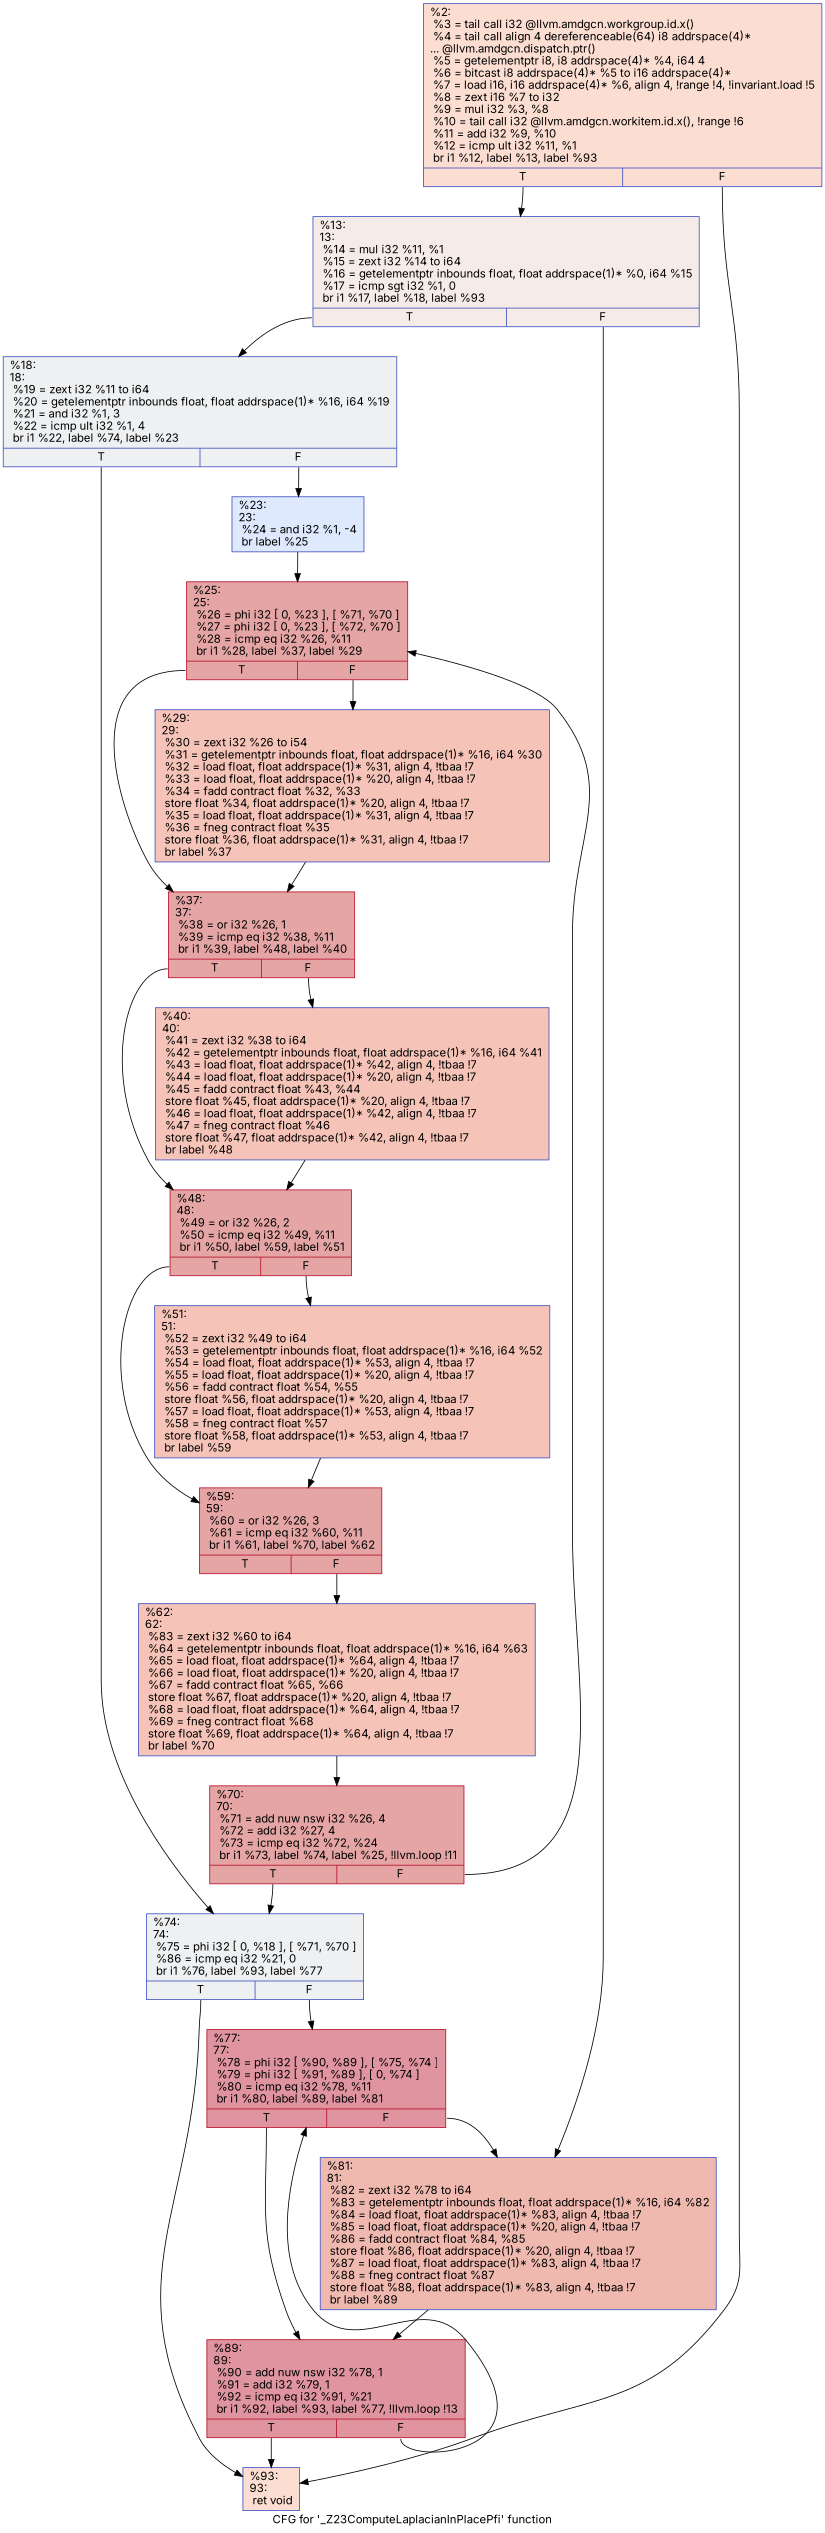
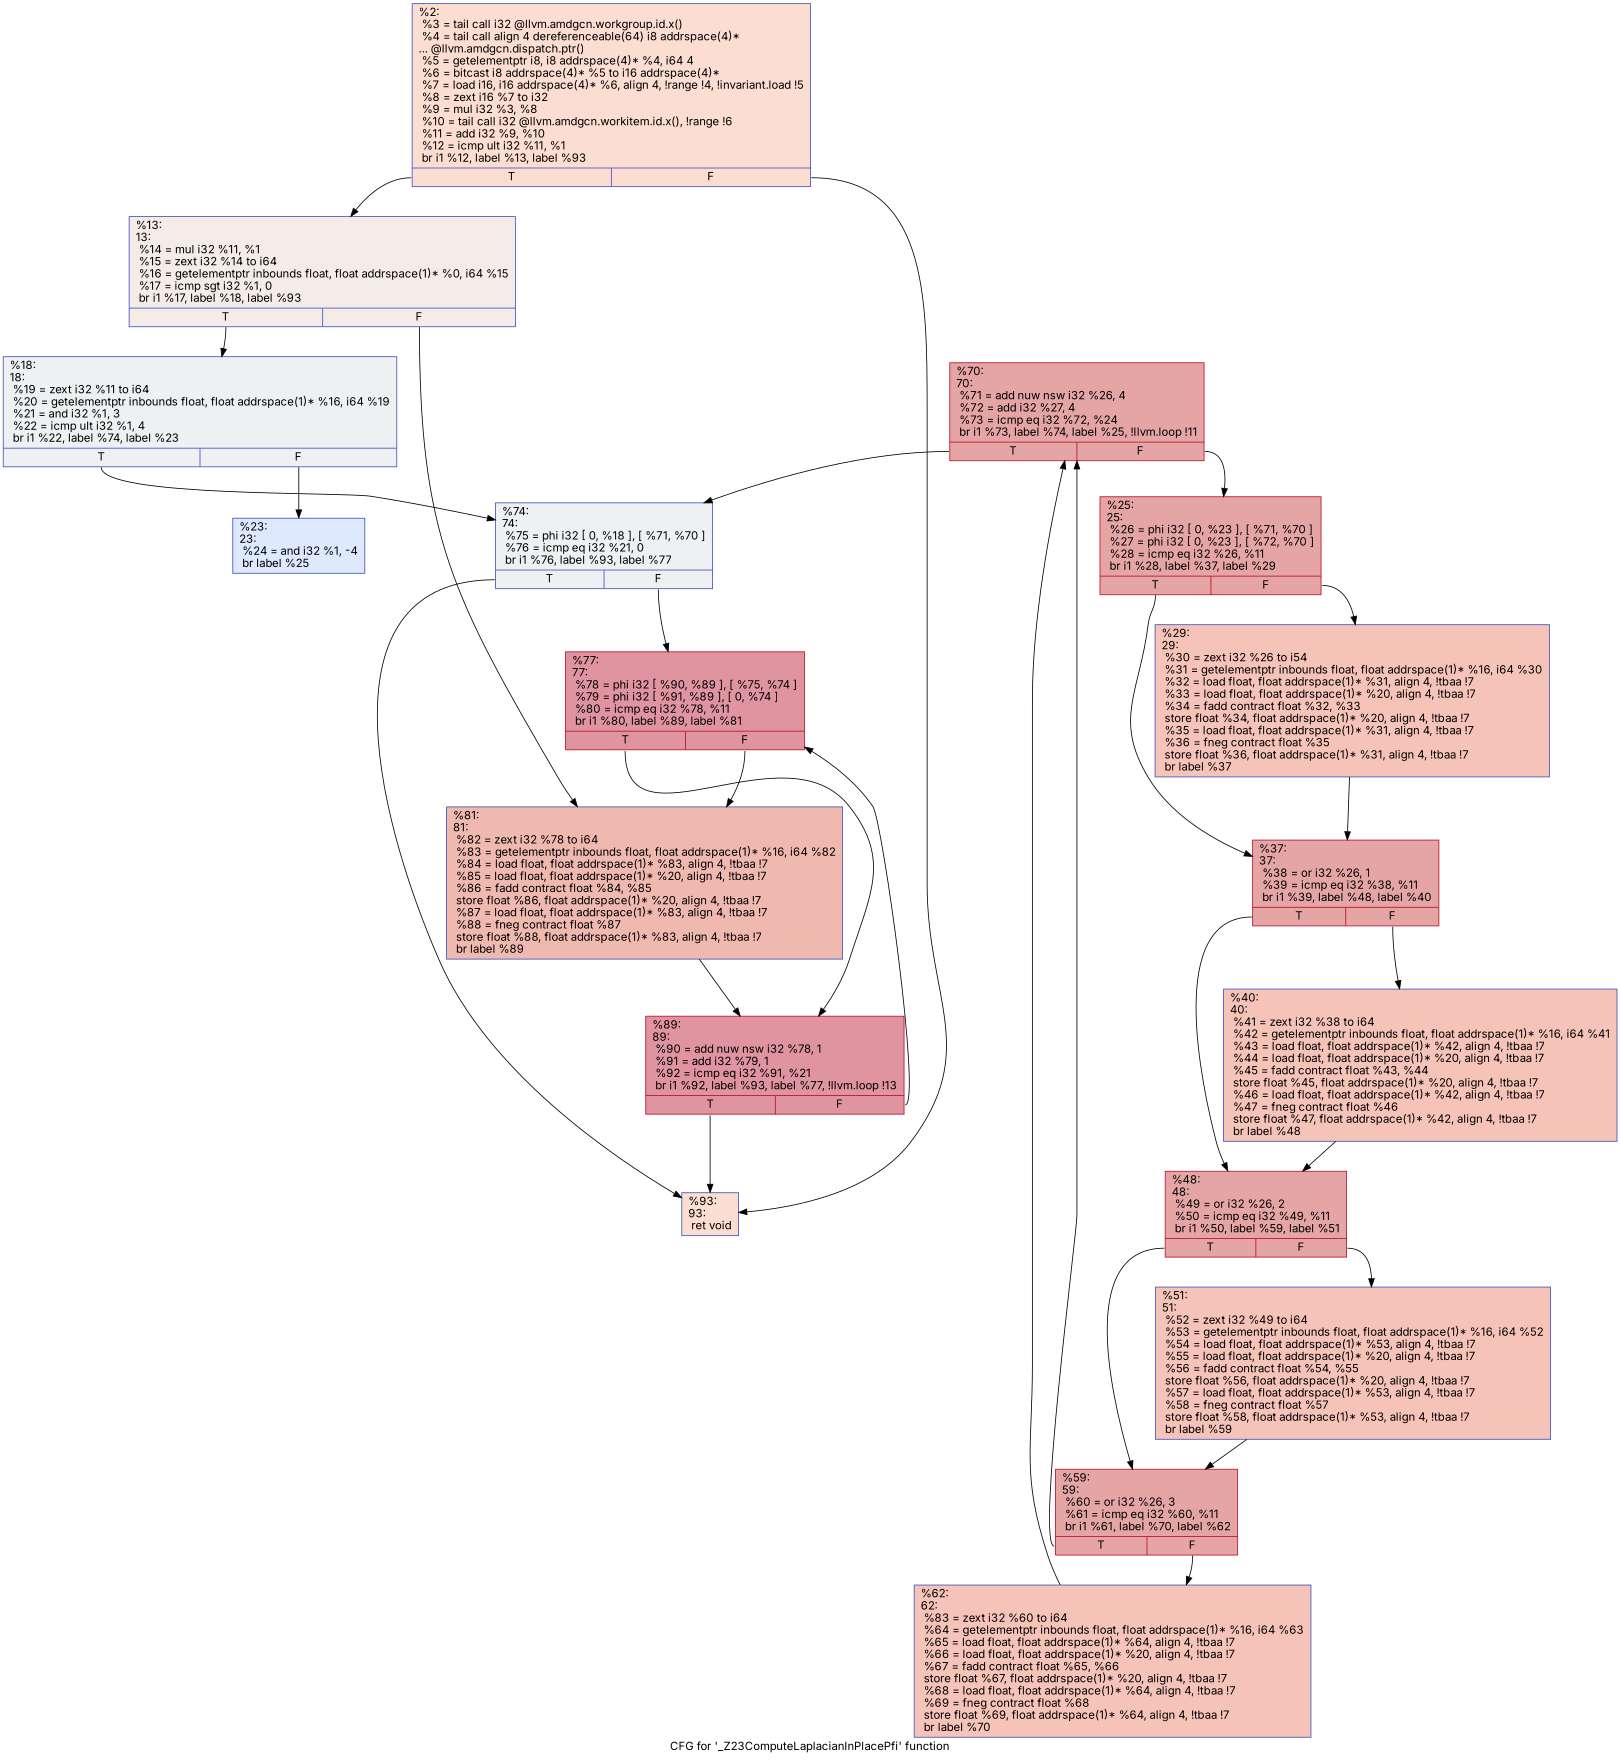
edge "%23:" -> "%25:": removed
edge "%59:" -> "%70:": added
node "%74:": text "%86 = icmp eq i32 %21, 0" -> "%76 = icmp eq i32 %21, 0"
